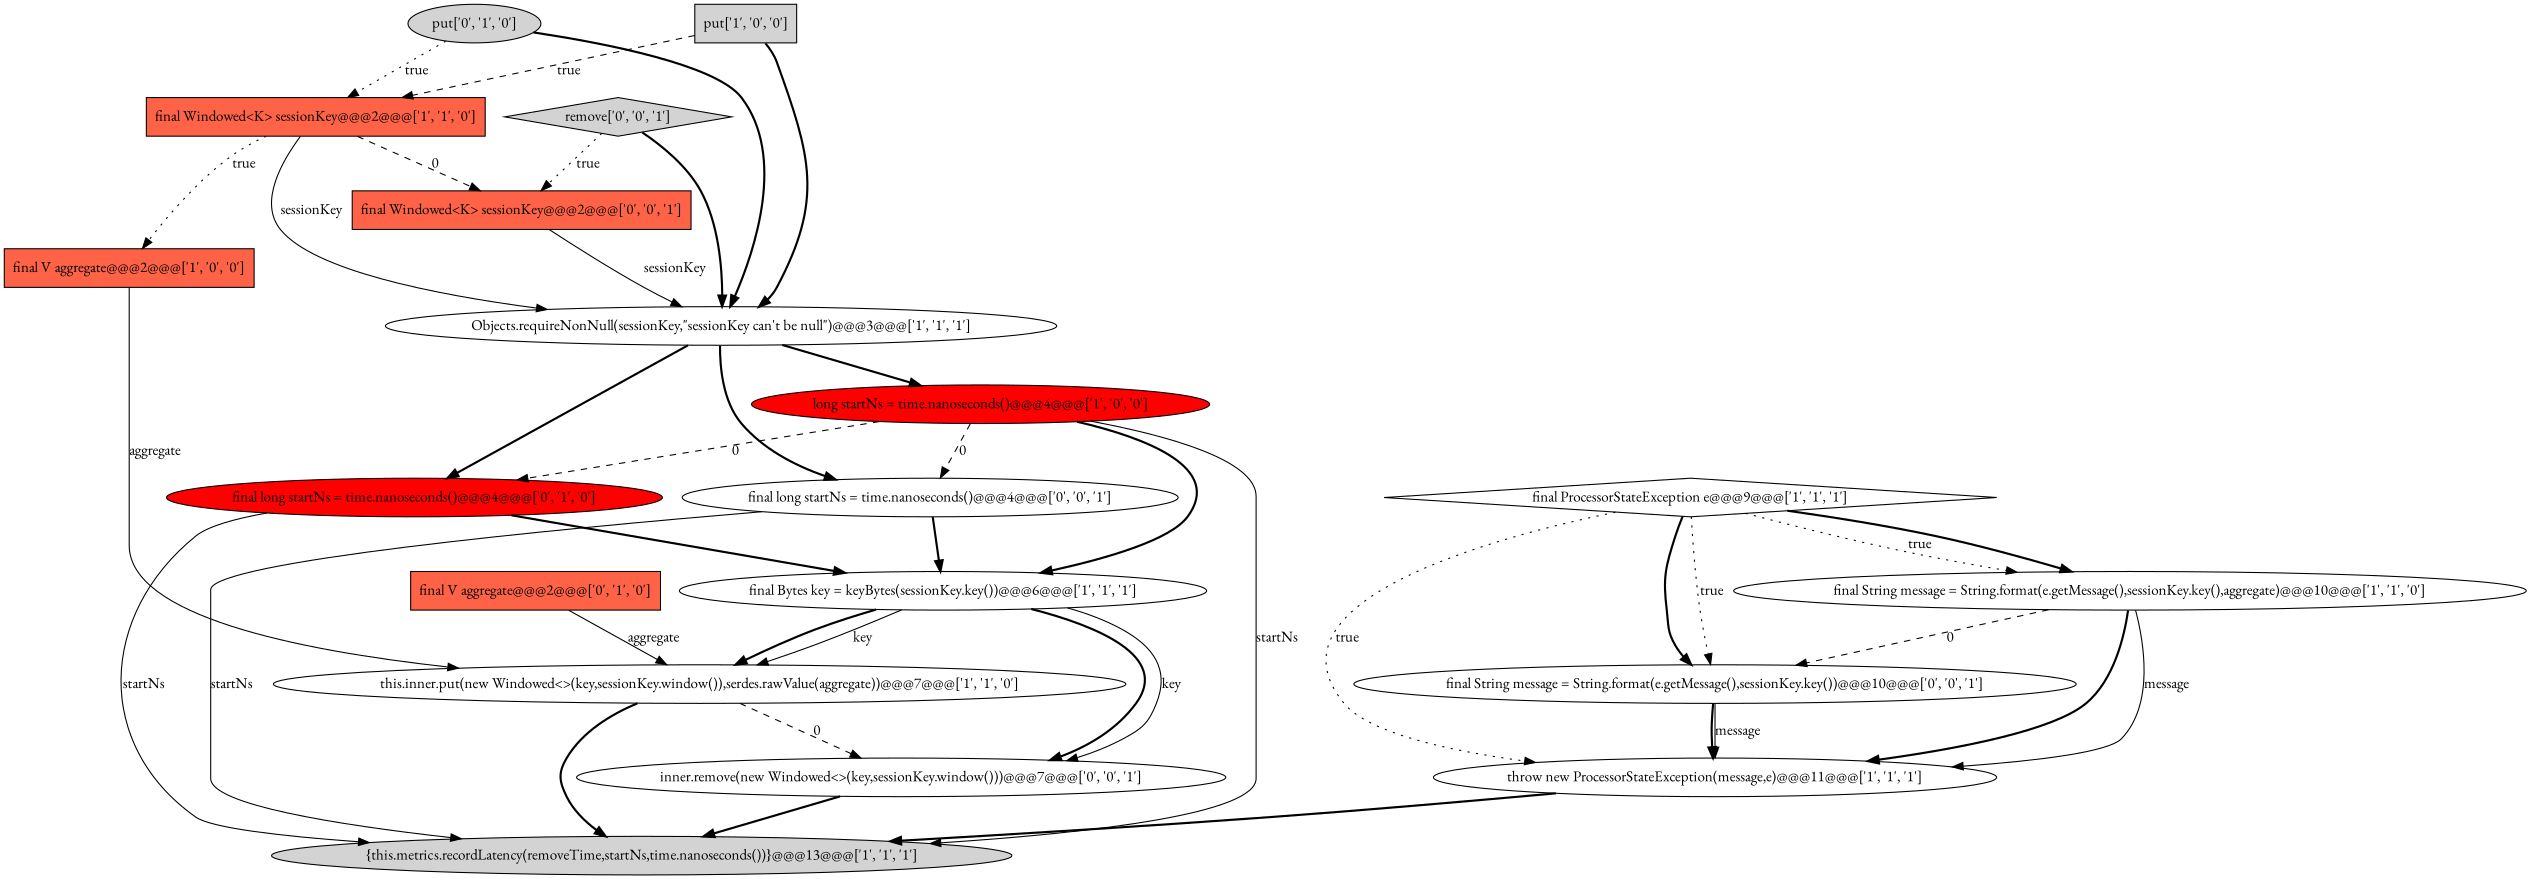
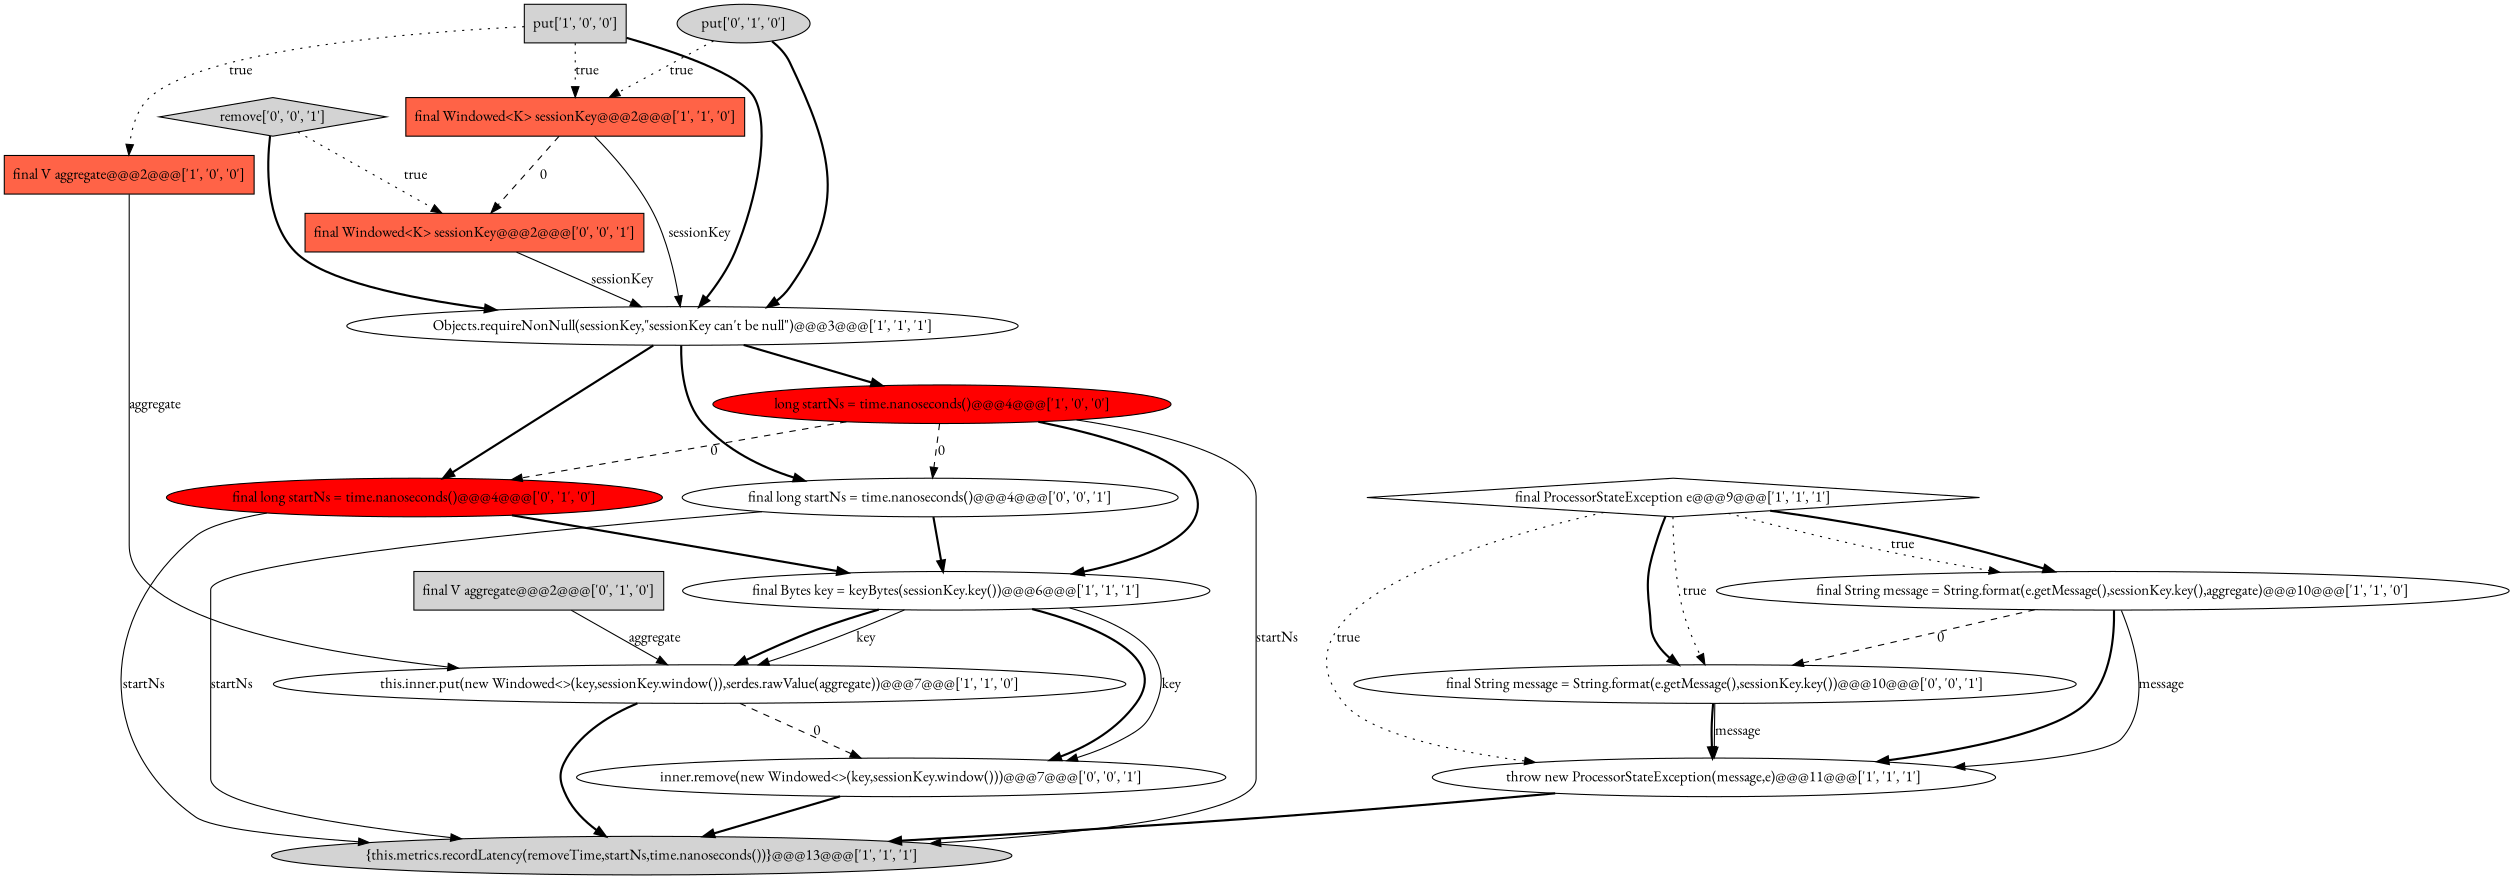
edge "put['1', '0', '0']" -> "final Windowed<K> sessionKey@@@2@@@['1', '1', '0']": style dashed -> dotted
edge "final Windowed<K> sessionKey@@@2@@@['1', '1', '0']" -> "final V aggregate@@@2@@@['1', '0', '0']": now "put['1', '0', '0']" -> "final V aggregate@@@2@@@['1', '0', '0']"
node "final V aggregate@@@2@@@['0', '1', '0']": fillcolor tomato -> lightgray
